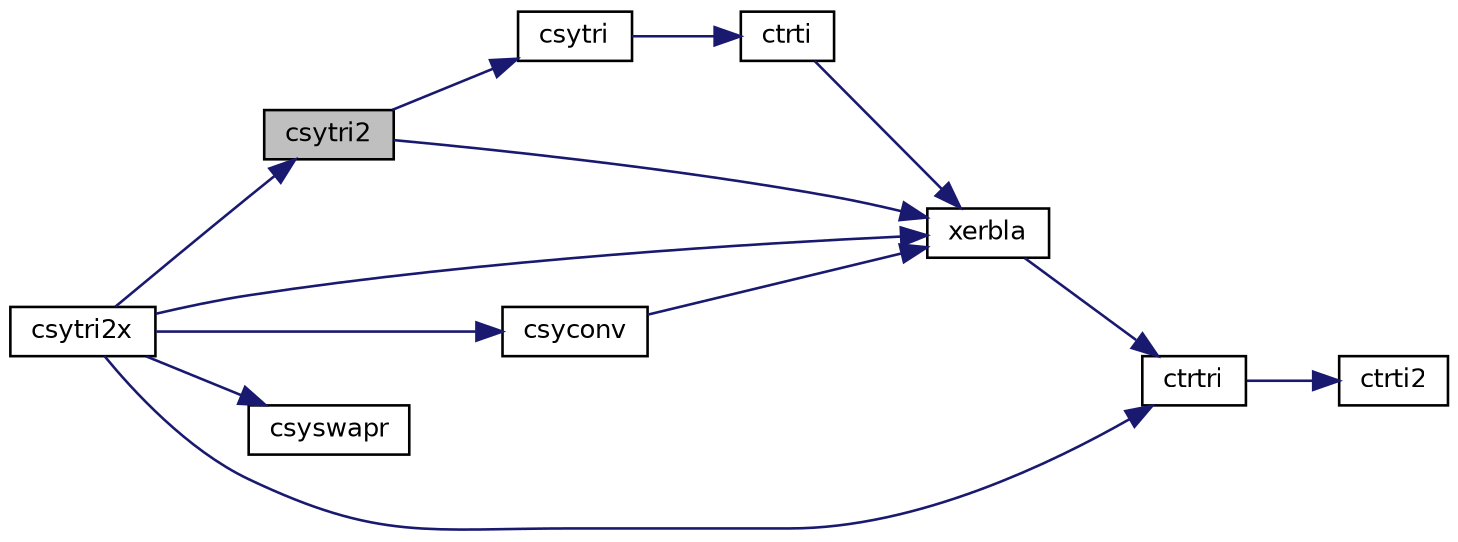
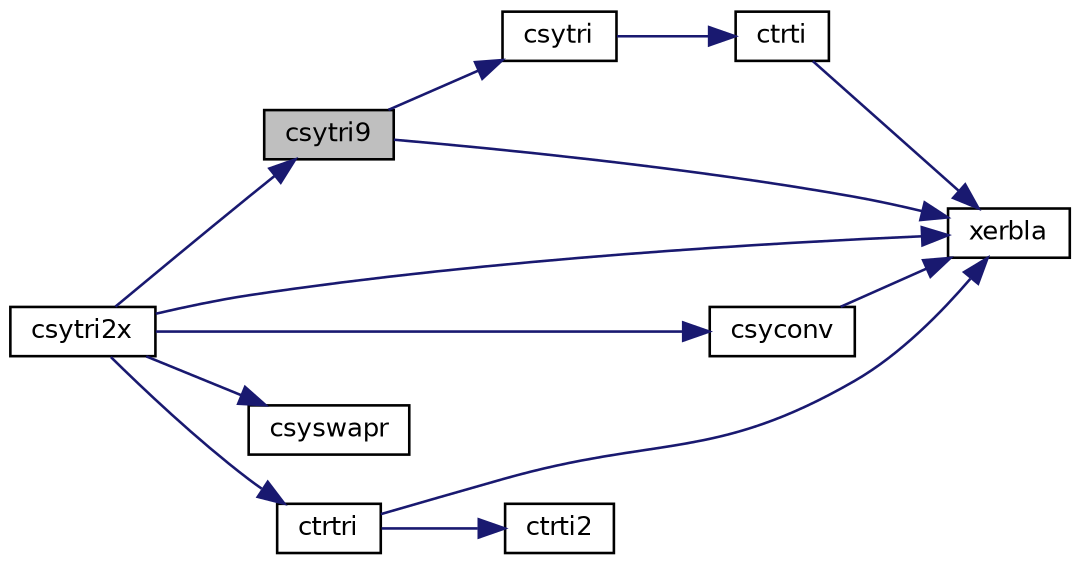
node "csytri2": label "csytri2" -> "csytri9"
edge "xerbla" -> "ctrtri": reversed
